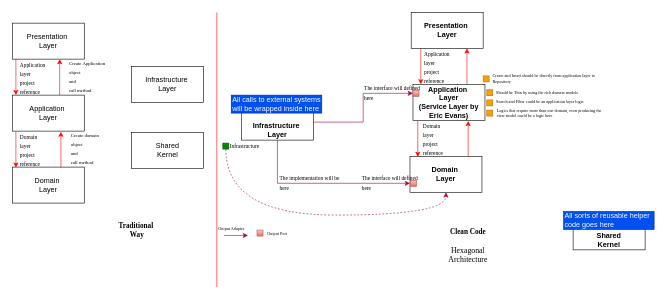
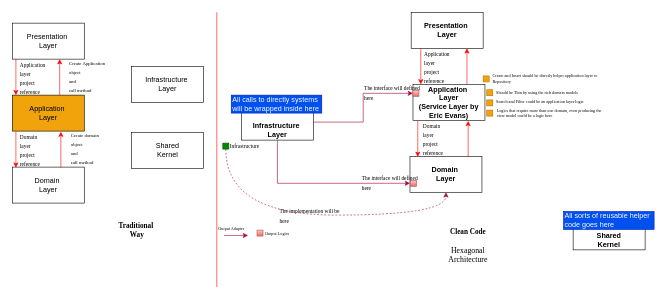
node "Create and Insert should be directly from application layer to Repository": label "Create and Insert should be directly from application layer to Repository" -> "Create and Insert should be directly helper application layer to Repository"
node "All calls to external systems will be wrapped inside here": label "All calls to external systems will be wrapped inside here" -> "All calls to directly systems will be wrapped inside here"
node "Application Layer": fillcolor #ffffff -> #f0a30a
node "The implementation will be here": moved (312, 178) -> (312, 211)
node "Output Port": label "Output Port" -> "Output Logics"
